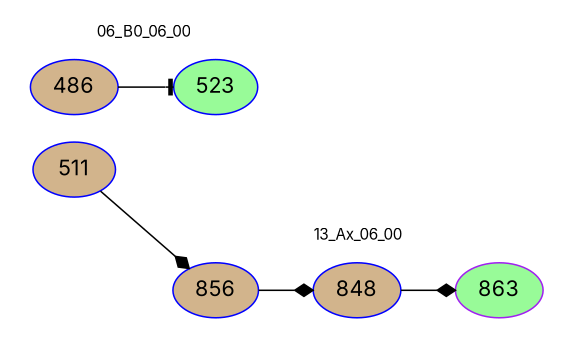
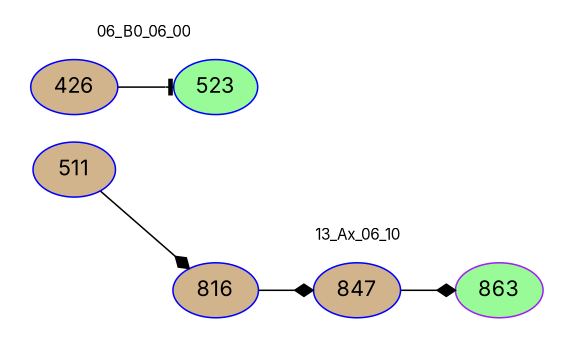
node "486": label "486" -> "426"
cluster "13_Ax_06_00": label "13_Ax_06_00" -> "13_Ax_06_10"
node "856": label "856" -> "816"
node "848": label "848" -> "847"
